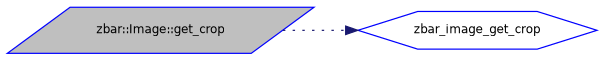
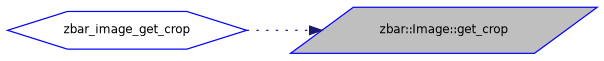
edge "zbar::Image::get_crop" -> "zbar_image_get_crop": reversed
